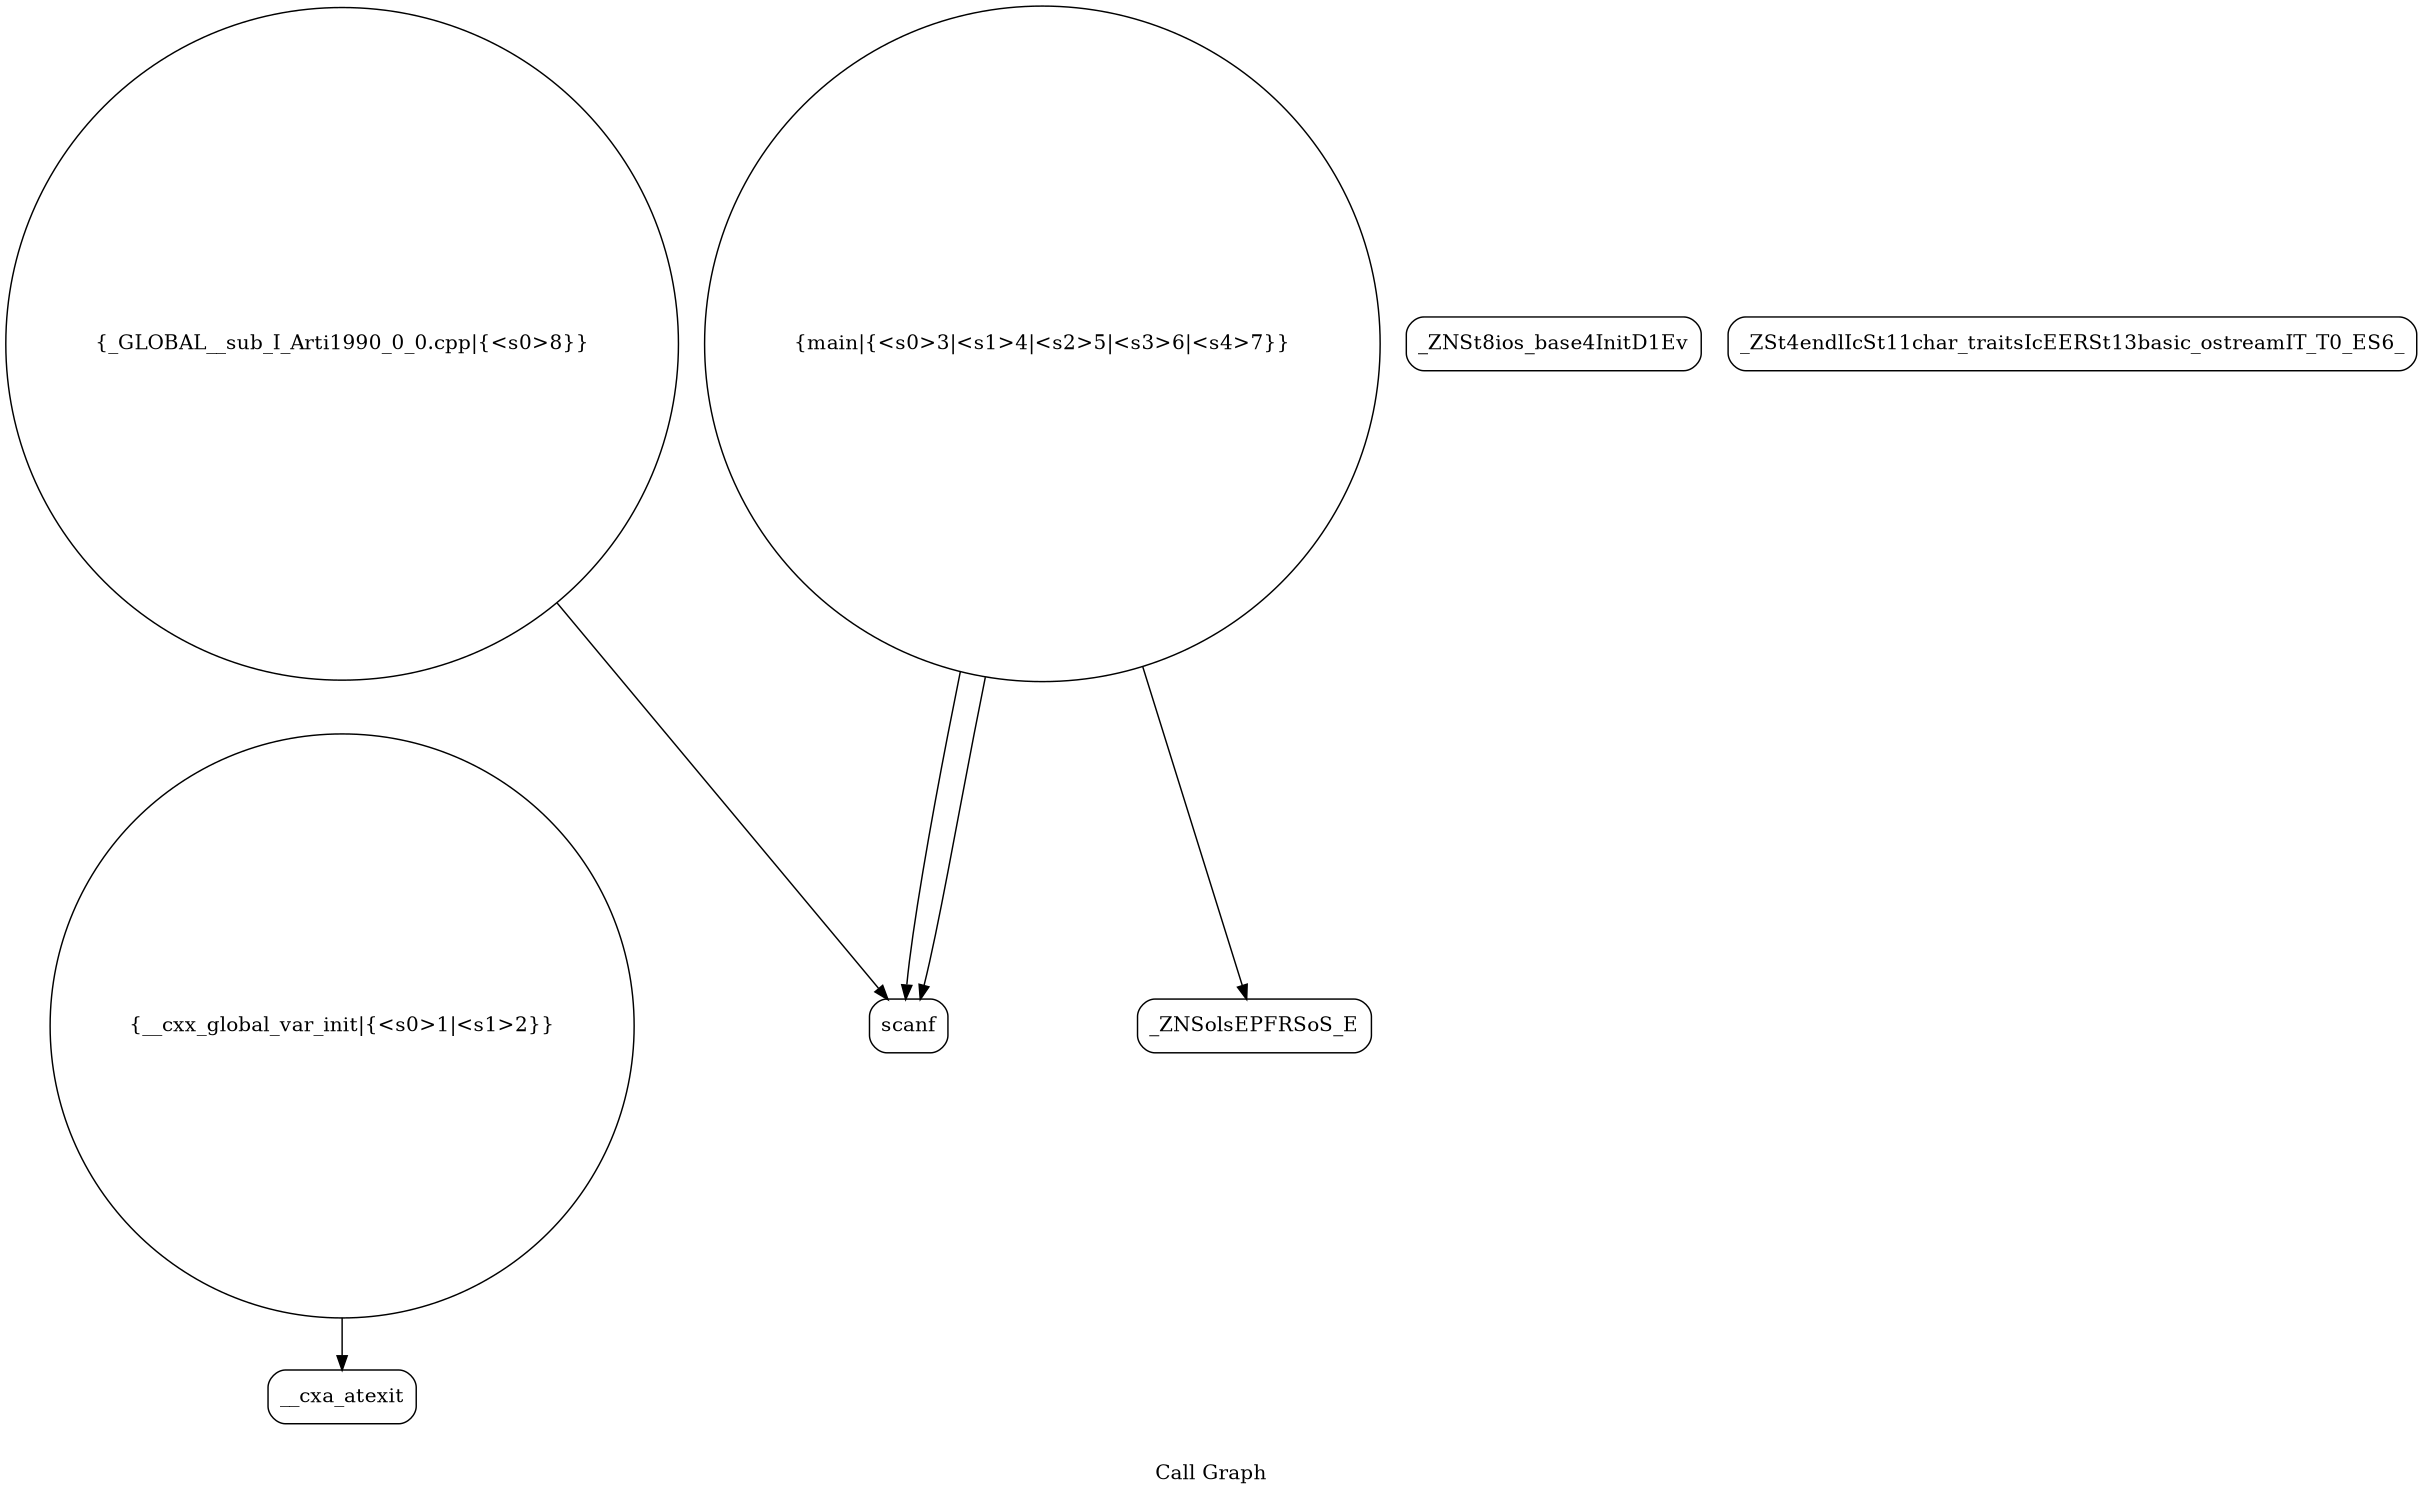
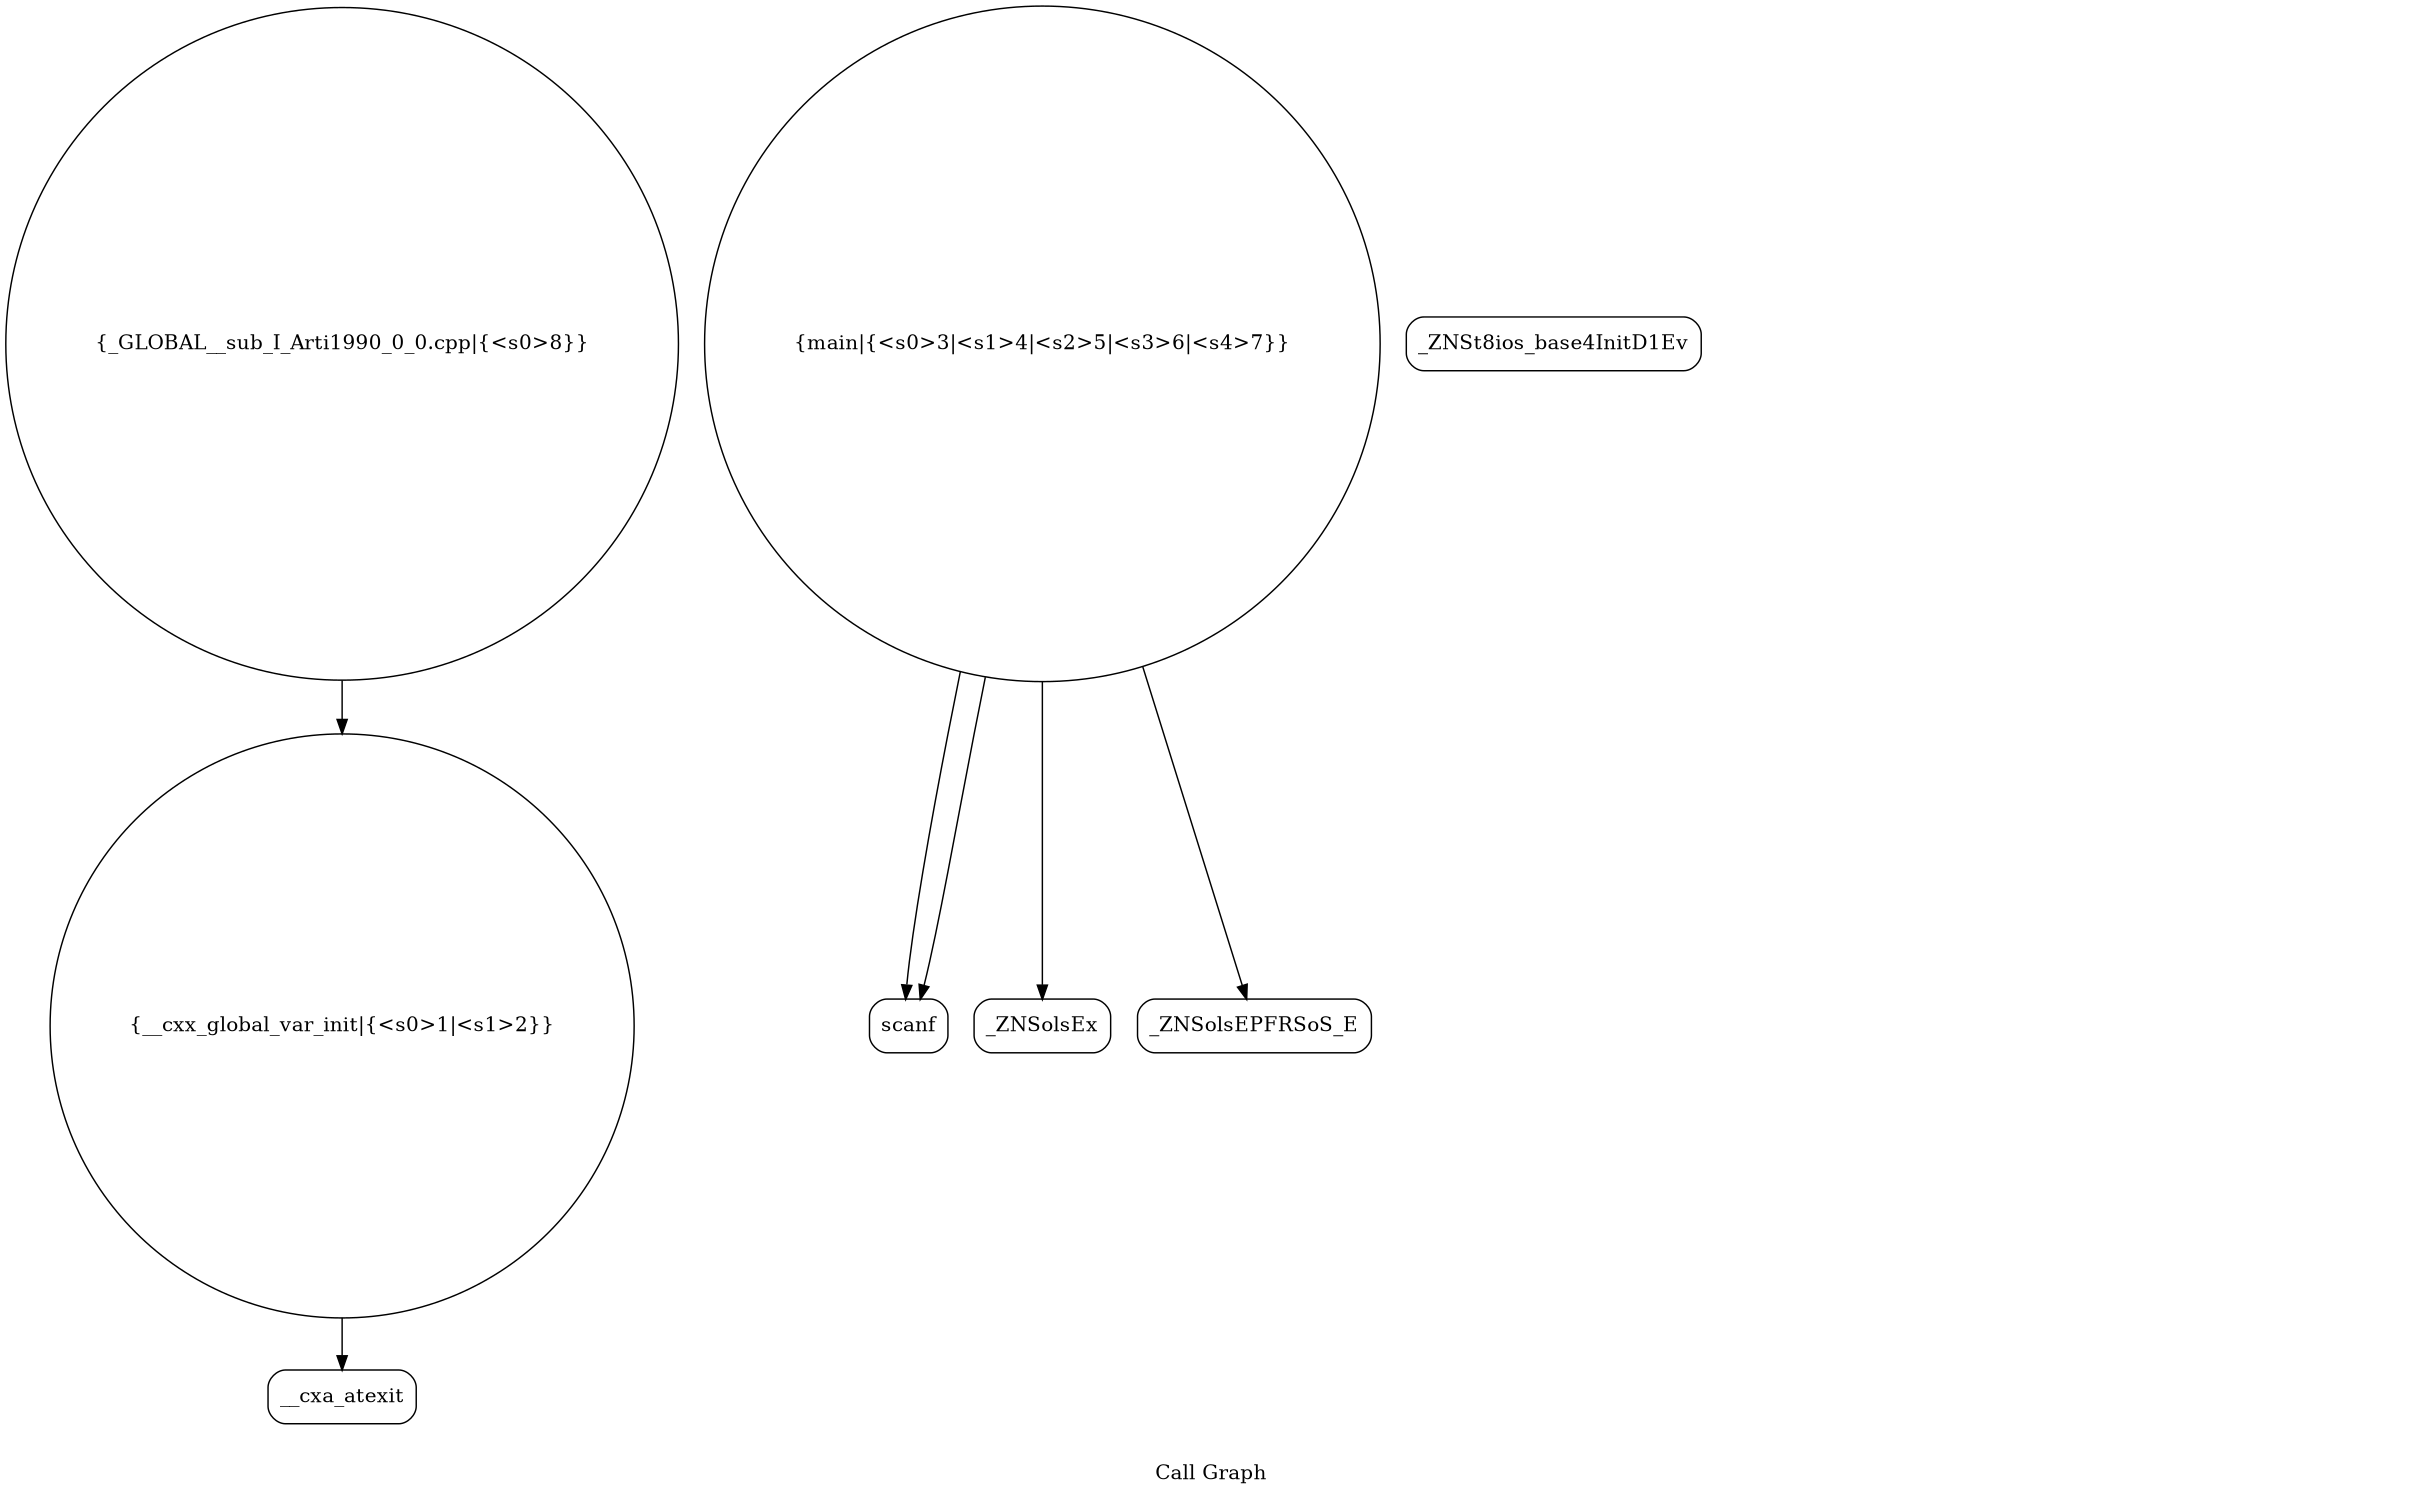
node "_ZSt4endlIcSt11char_traitsIcEERSt13basic_ostreamIT_T0_ES6_": removed
edge "{_GLOBAL__sub_I_Arti1990_0_0.cpp|{<s0>8}}" -> "scanf": now "{_GLOBAL__sub_I_Arti1990_0_0.cpp|{<s0>8}}" -> "{__cxx_global_var_init|{<s0>1|<s1>2}}"
node "_ZNSolsEx": added
